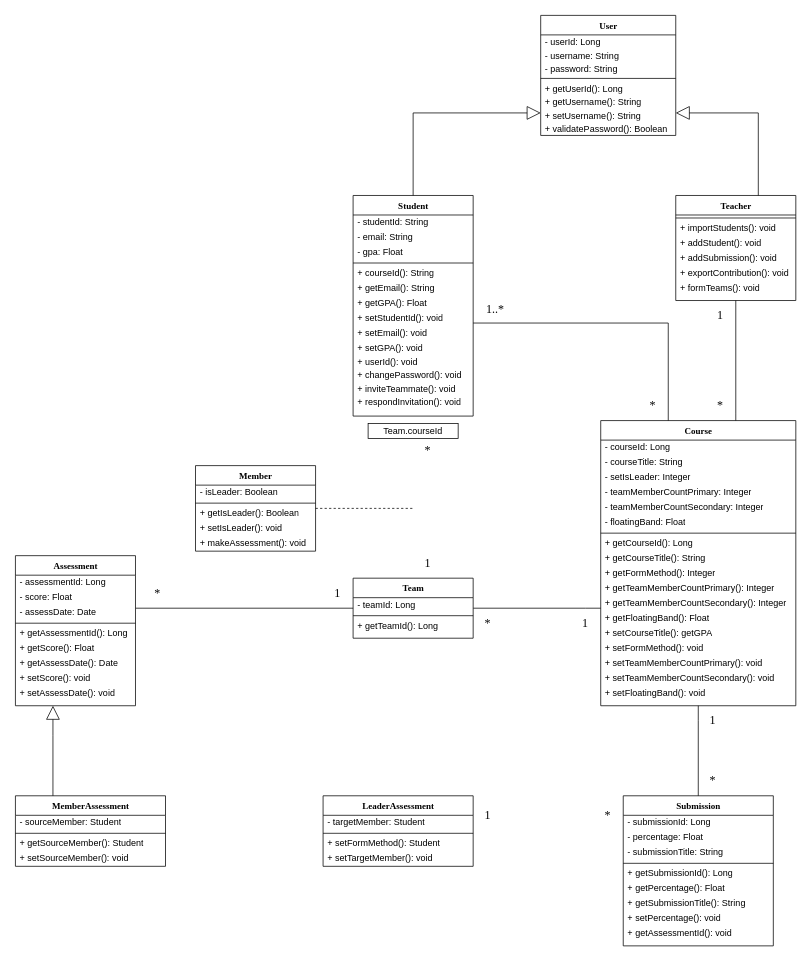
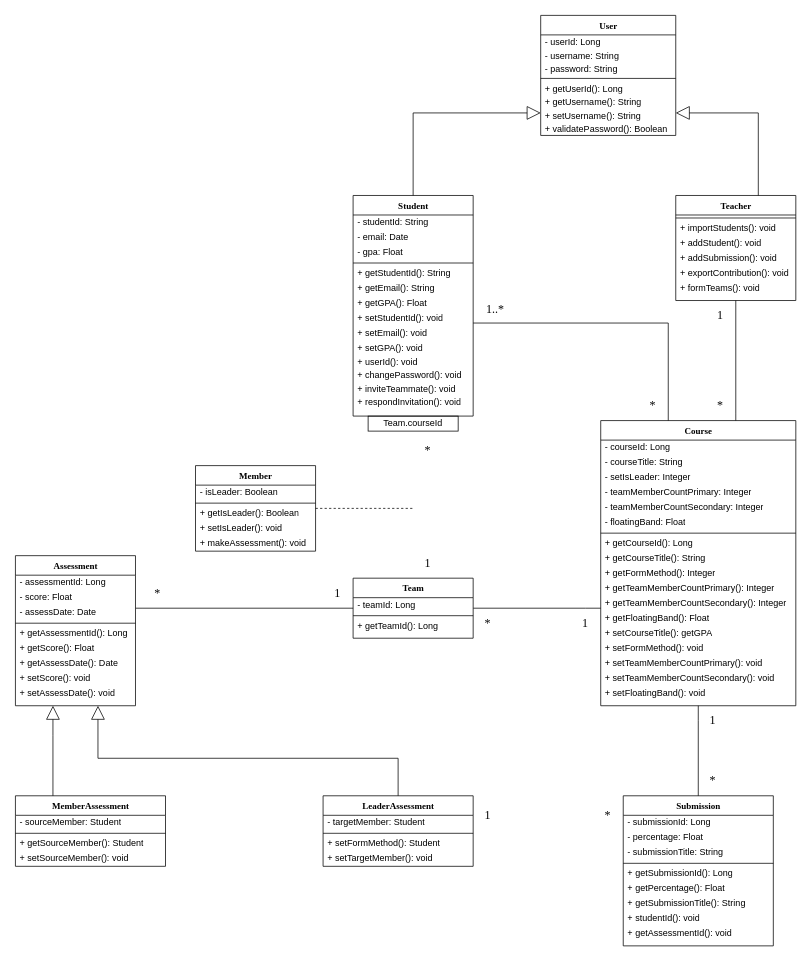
node "- email: String": label "- email: String" -> "- email: Date"
node "+ courseId(): String": label "+ courseId(): String" -> "+ getStudentId(): String"
node "Team.courseId": moved (413, 431) -> (413, 423)
edge "LeaderAssessment" -> "Assessment": added
node "+ setPercentage(): void": label "+ setPercentage(): void" -> "+ studentId(): void"
